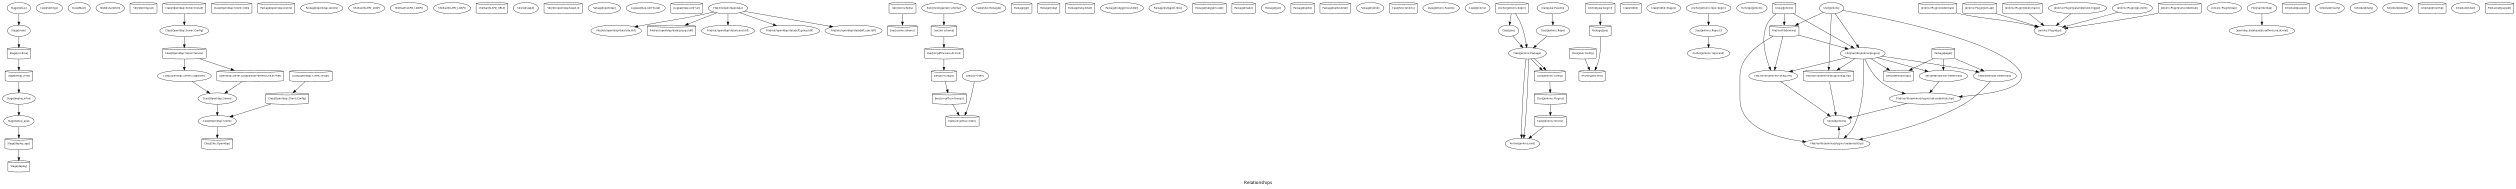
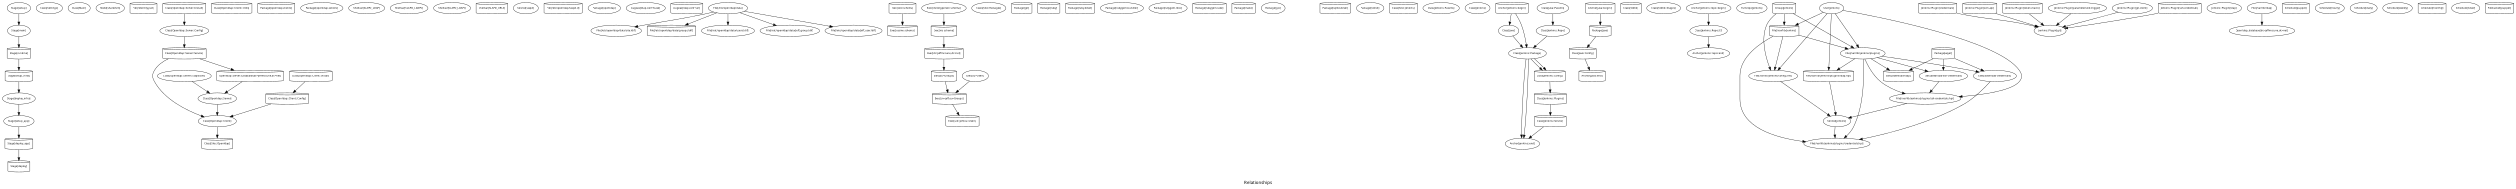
node "Package[sqlite]": removed
edge "Package[java]" -> "Anchor[java::end]": now "Package[java]" -> "Class[Java::Config]"
edge "Class[Openldap::Server::Service]" -> "Class[Openldap::Server::Slapdconf]": now "Class[Openldap::Server::Service]" -> "Class[Openldap::Client]"
edge "File[/var/lib/jenkins/plugins]" -> "File[/var/lib/jenkins/config.xml]": now "User[jenkins]" -> "File[/var/lib/jenkins/config.xml]"
edge "Exec[ou=Users]" -> "Exec[uid=jeff,ou=Users]": now "Exec[ou=Users]" -> "Exec[cn=jeff,ou=Groups]"
edge "File[/var/lib/jenkins/plugins/credentials.hpi]" -> "Service[jenkins]": reversed
